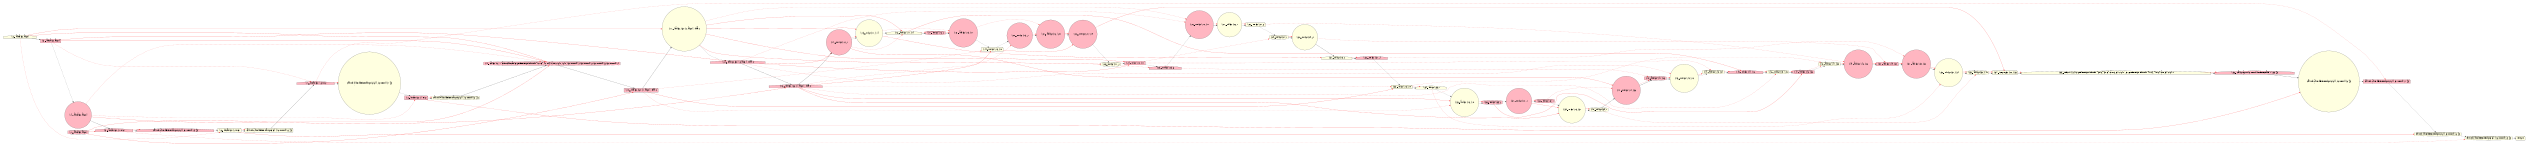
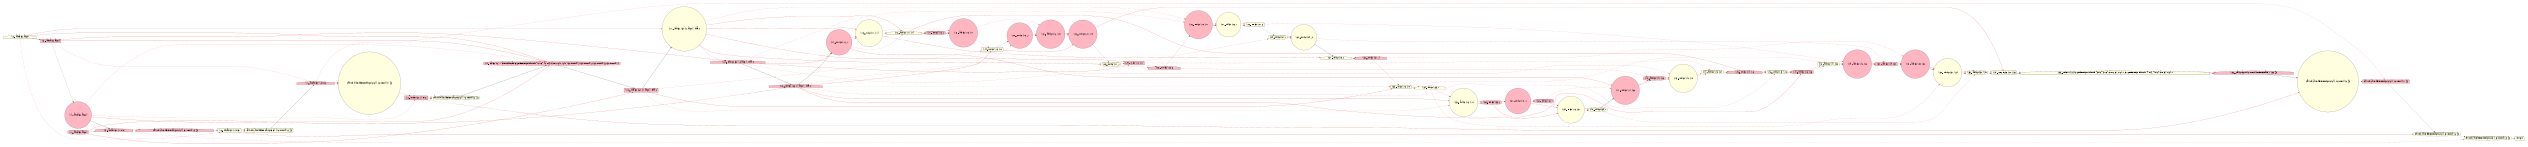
node "%24 = or i32 %12, %11": label "%24 = or i32 %12, %11" -> "%29 = or i32 %12, %11"
